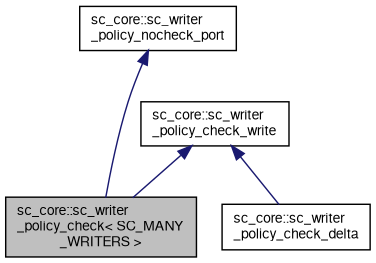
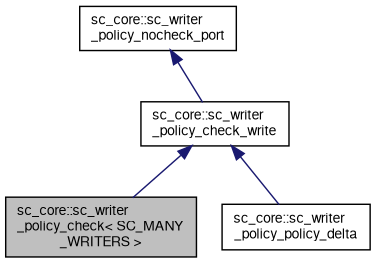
edge "sc_core::sc_writer _policy_check< SC_MANY _WRITERS >" -> "sc_core::sc_writer _policy_nocheck_port": now "sc_core::sc_writer _policy_check_write" -> "sc_core::sc_writer _policy_nocheck_port"
node "sc_core::sc_writer _policy_check_delta": label "sc_core::sc_writer _policy_check_delta" -> "sc_core::sc_writer _policy_policy_delta"
